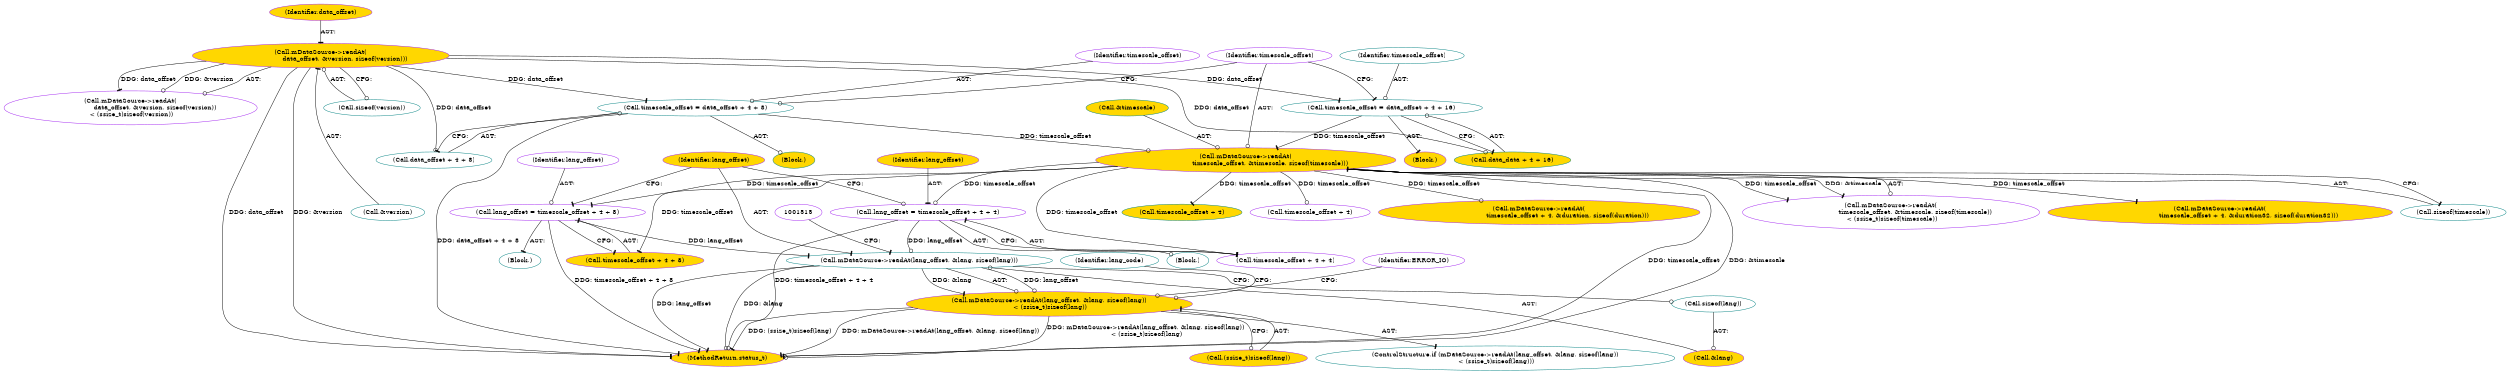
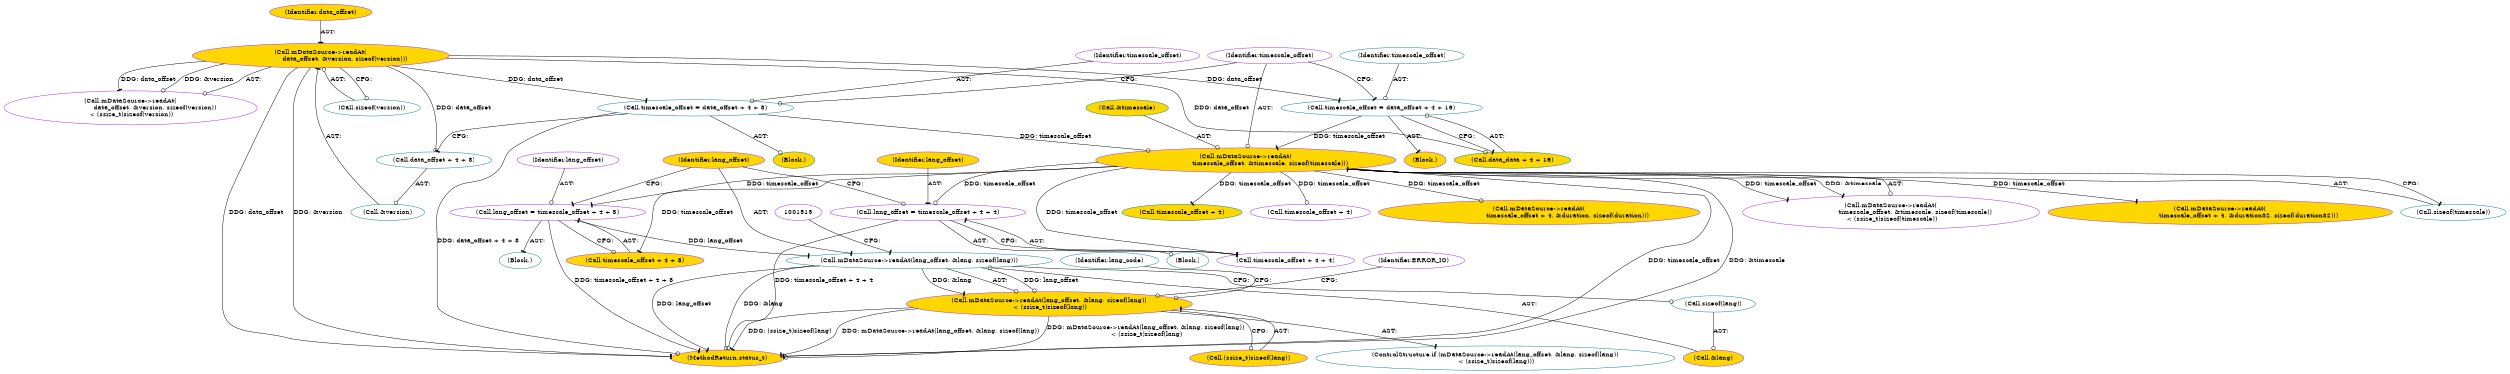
edge "(Call,data_offset + 4 + 8)" -> "(Call,timescale_offset = data_offset + 4 + 8)": now "(Call,data_offset + 4 + 8)" -> "(Call,&version)"
edge "(Call,lang_offset = timescale_offset + 4 + 4)" -> "(Call,mDataSource->readAt(lang_offset, &lang, sizeof(lang)))": removed, label "DDG: lang_offset"
edge "(Call,lang_offset = timescale_offset + 4 + 8)" -> "(Call,timescale_offset + 4 + 8)": arrowhead tee -> odot
edge "(Call,timescale_offset = data_offset + 4 + 8)" -> "(MethodReturn,status_t)": arrowhead tee -> odot
